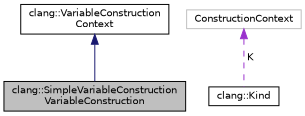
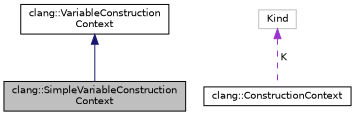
node "ConstructionContext": label "ConstructionContext" -> "Kind"
node "clang::SimpleVariableConstruction VariableConstruction": label "clang::SimpleVariableConstruction VariableConstruction" -> "clang::SimpleVariableConstruction Context"
node "clang::Kind": label "clang::Kind" -> "clang::ConstructionContext"
